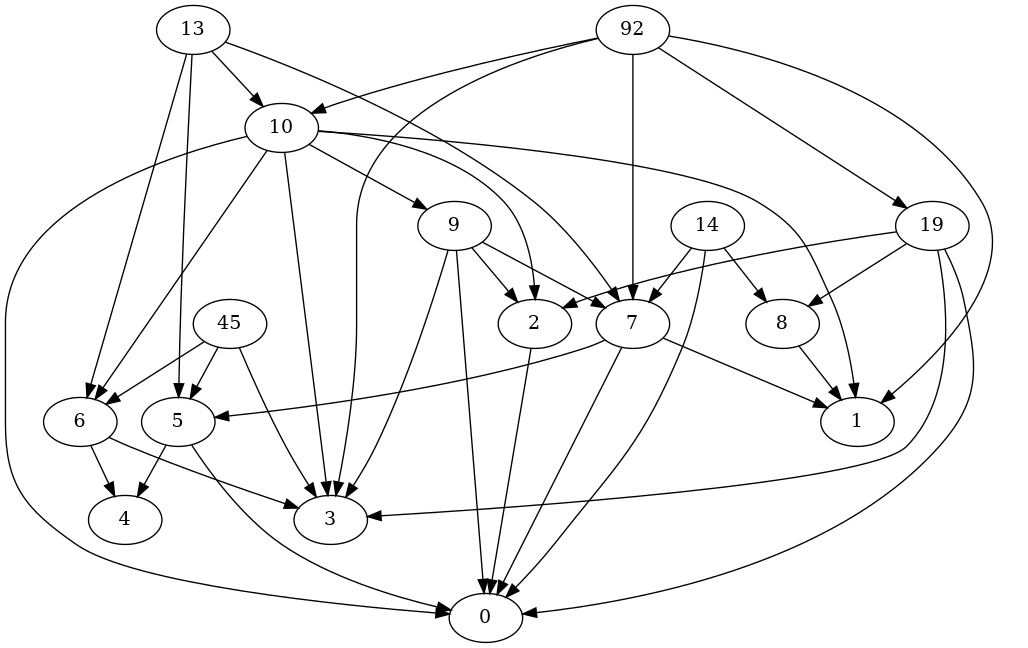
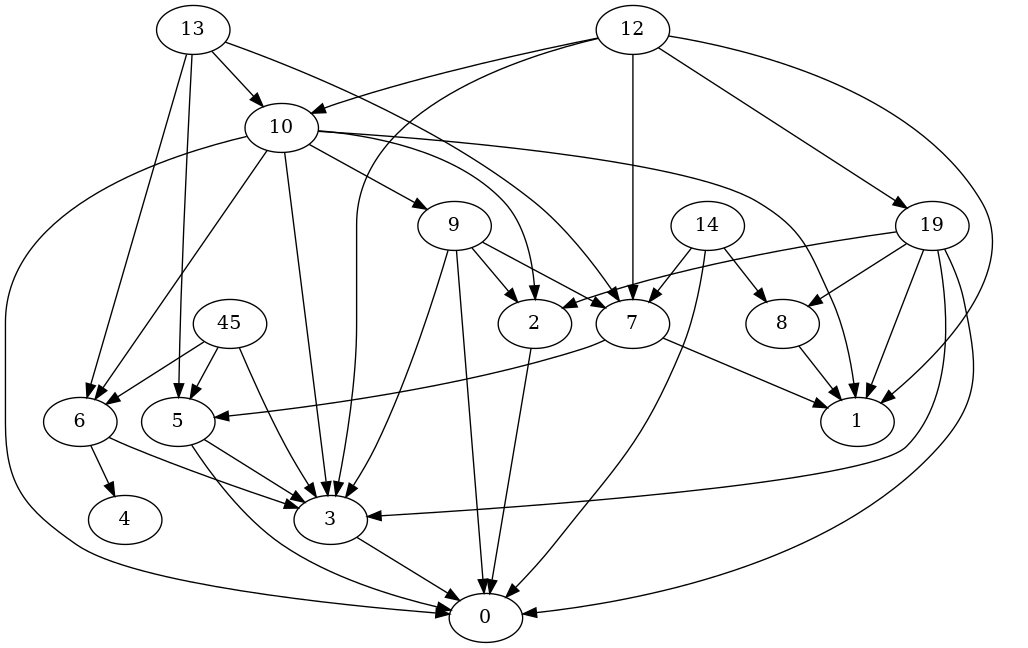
node "92": label "92" -> "12"
edge "19" -> "1": added
edge "7" -> "0": now "3" -> "0"
edge "5" -> "4": now "5" -> "3"
